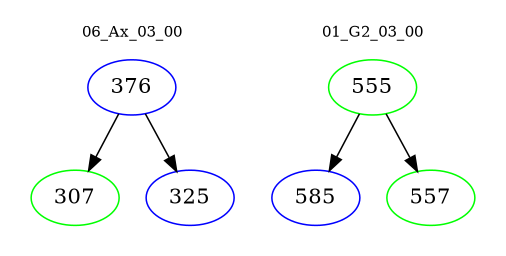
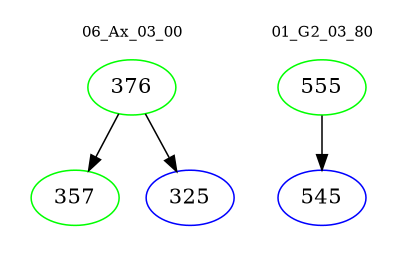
cluster "01_G2_03_00": label "01_G2_03_00" -> "01_G2_03_80"
node "376": color blue -> green
node "307": label "307" -> "357"
node "585": label "585" -> "545"
node "557": removed
